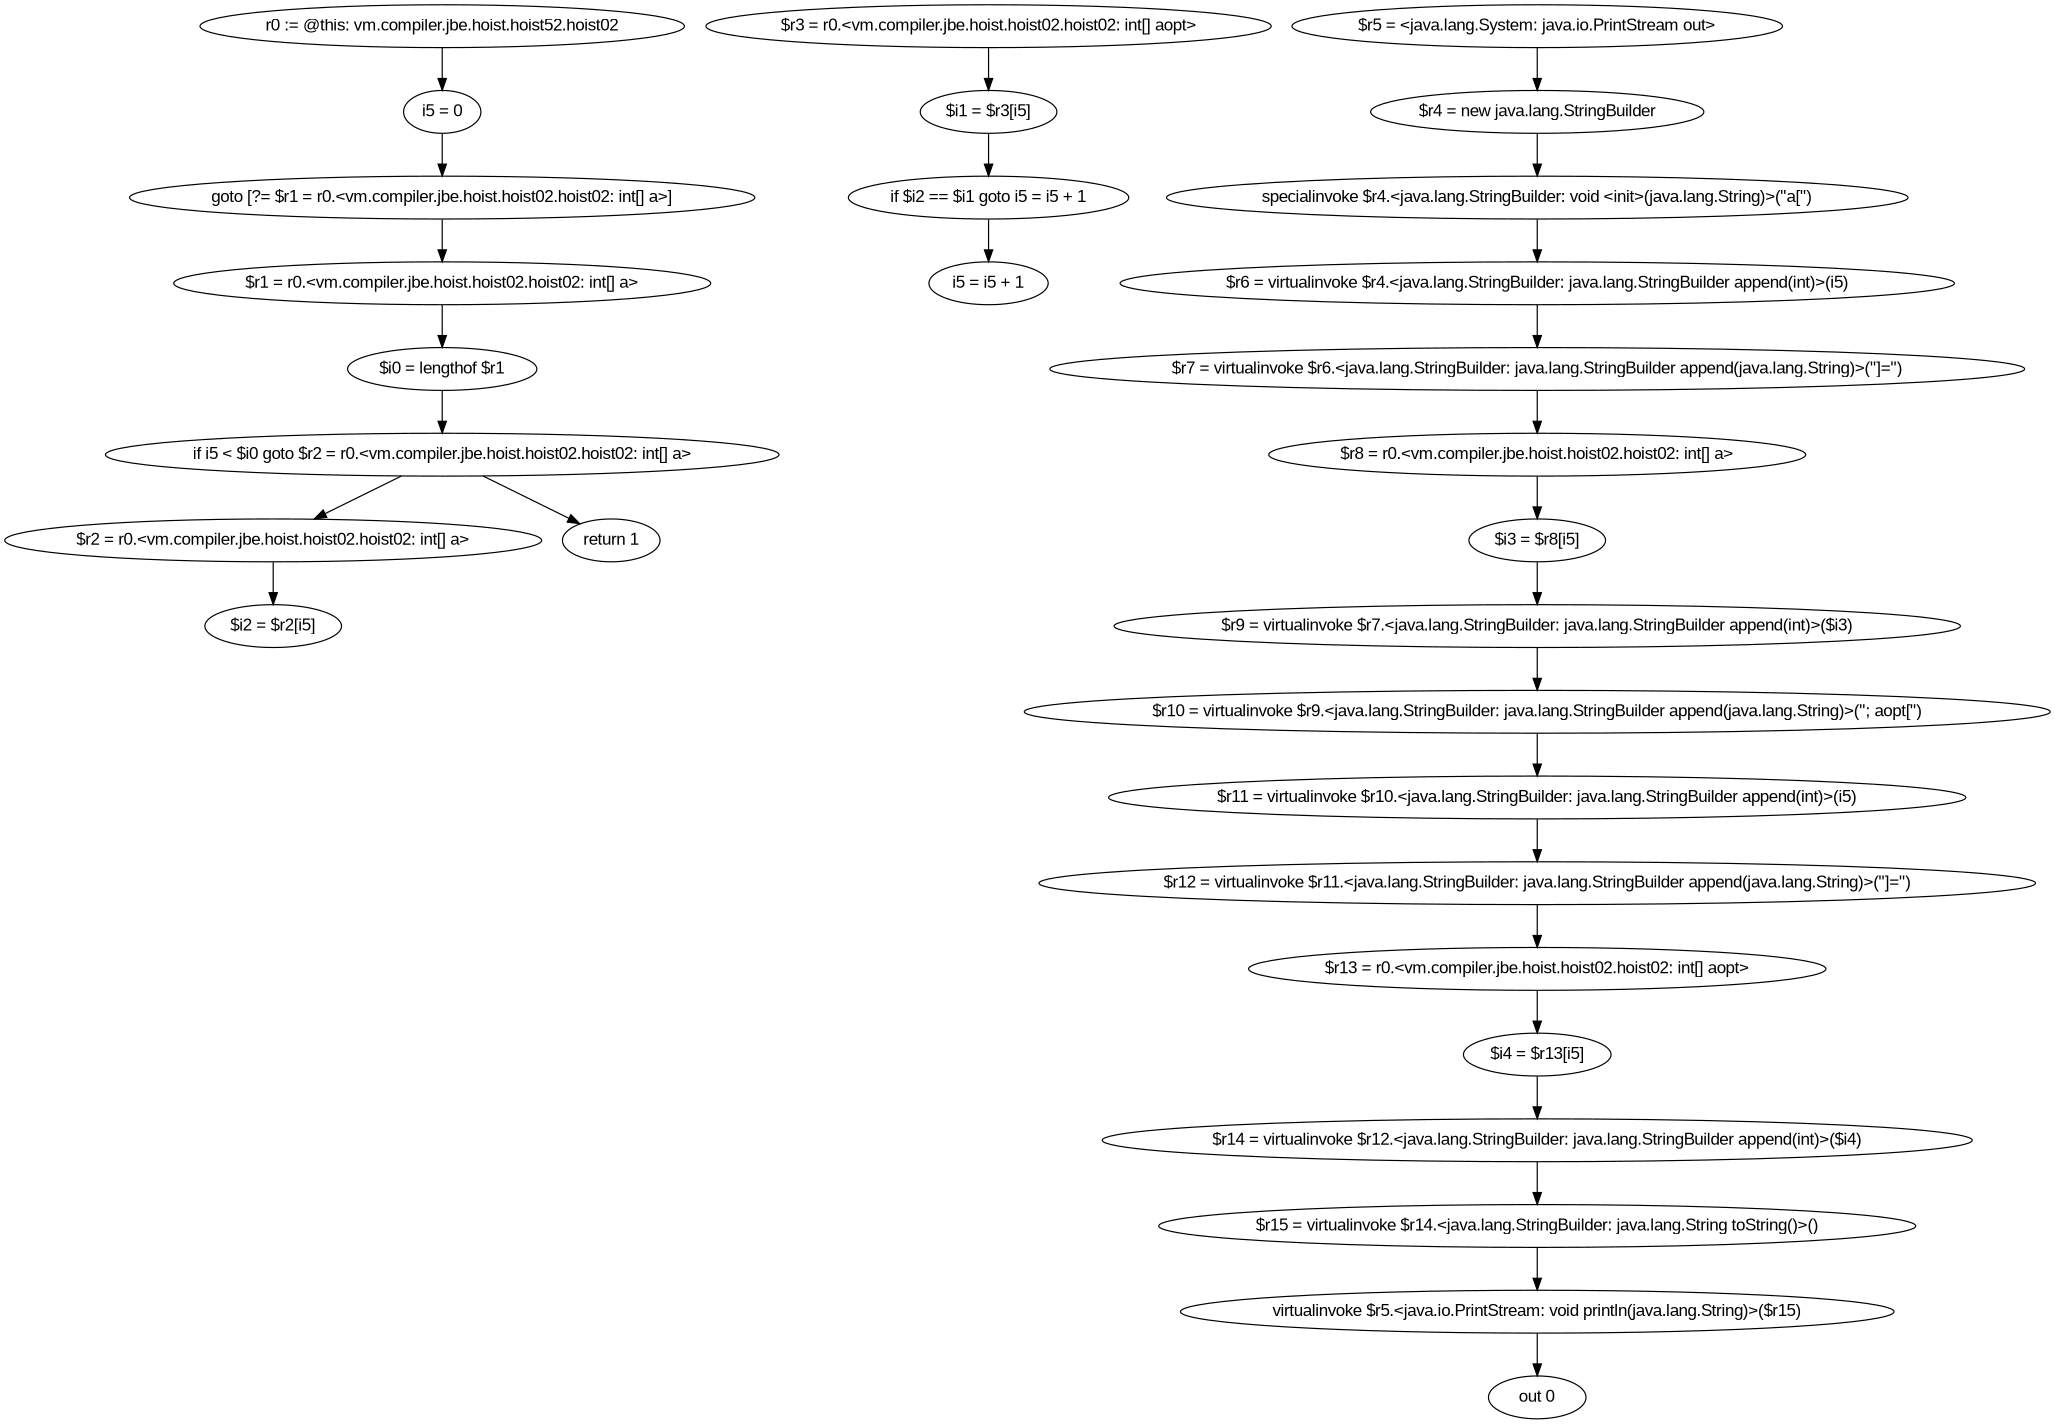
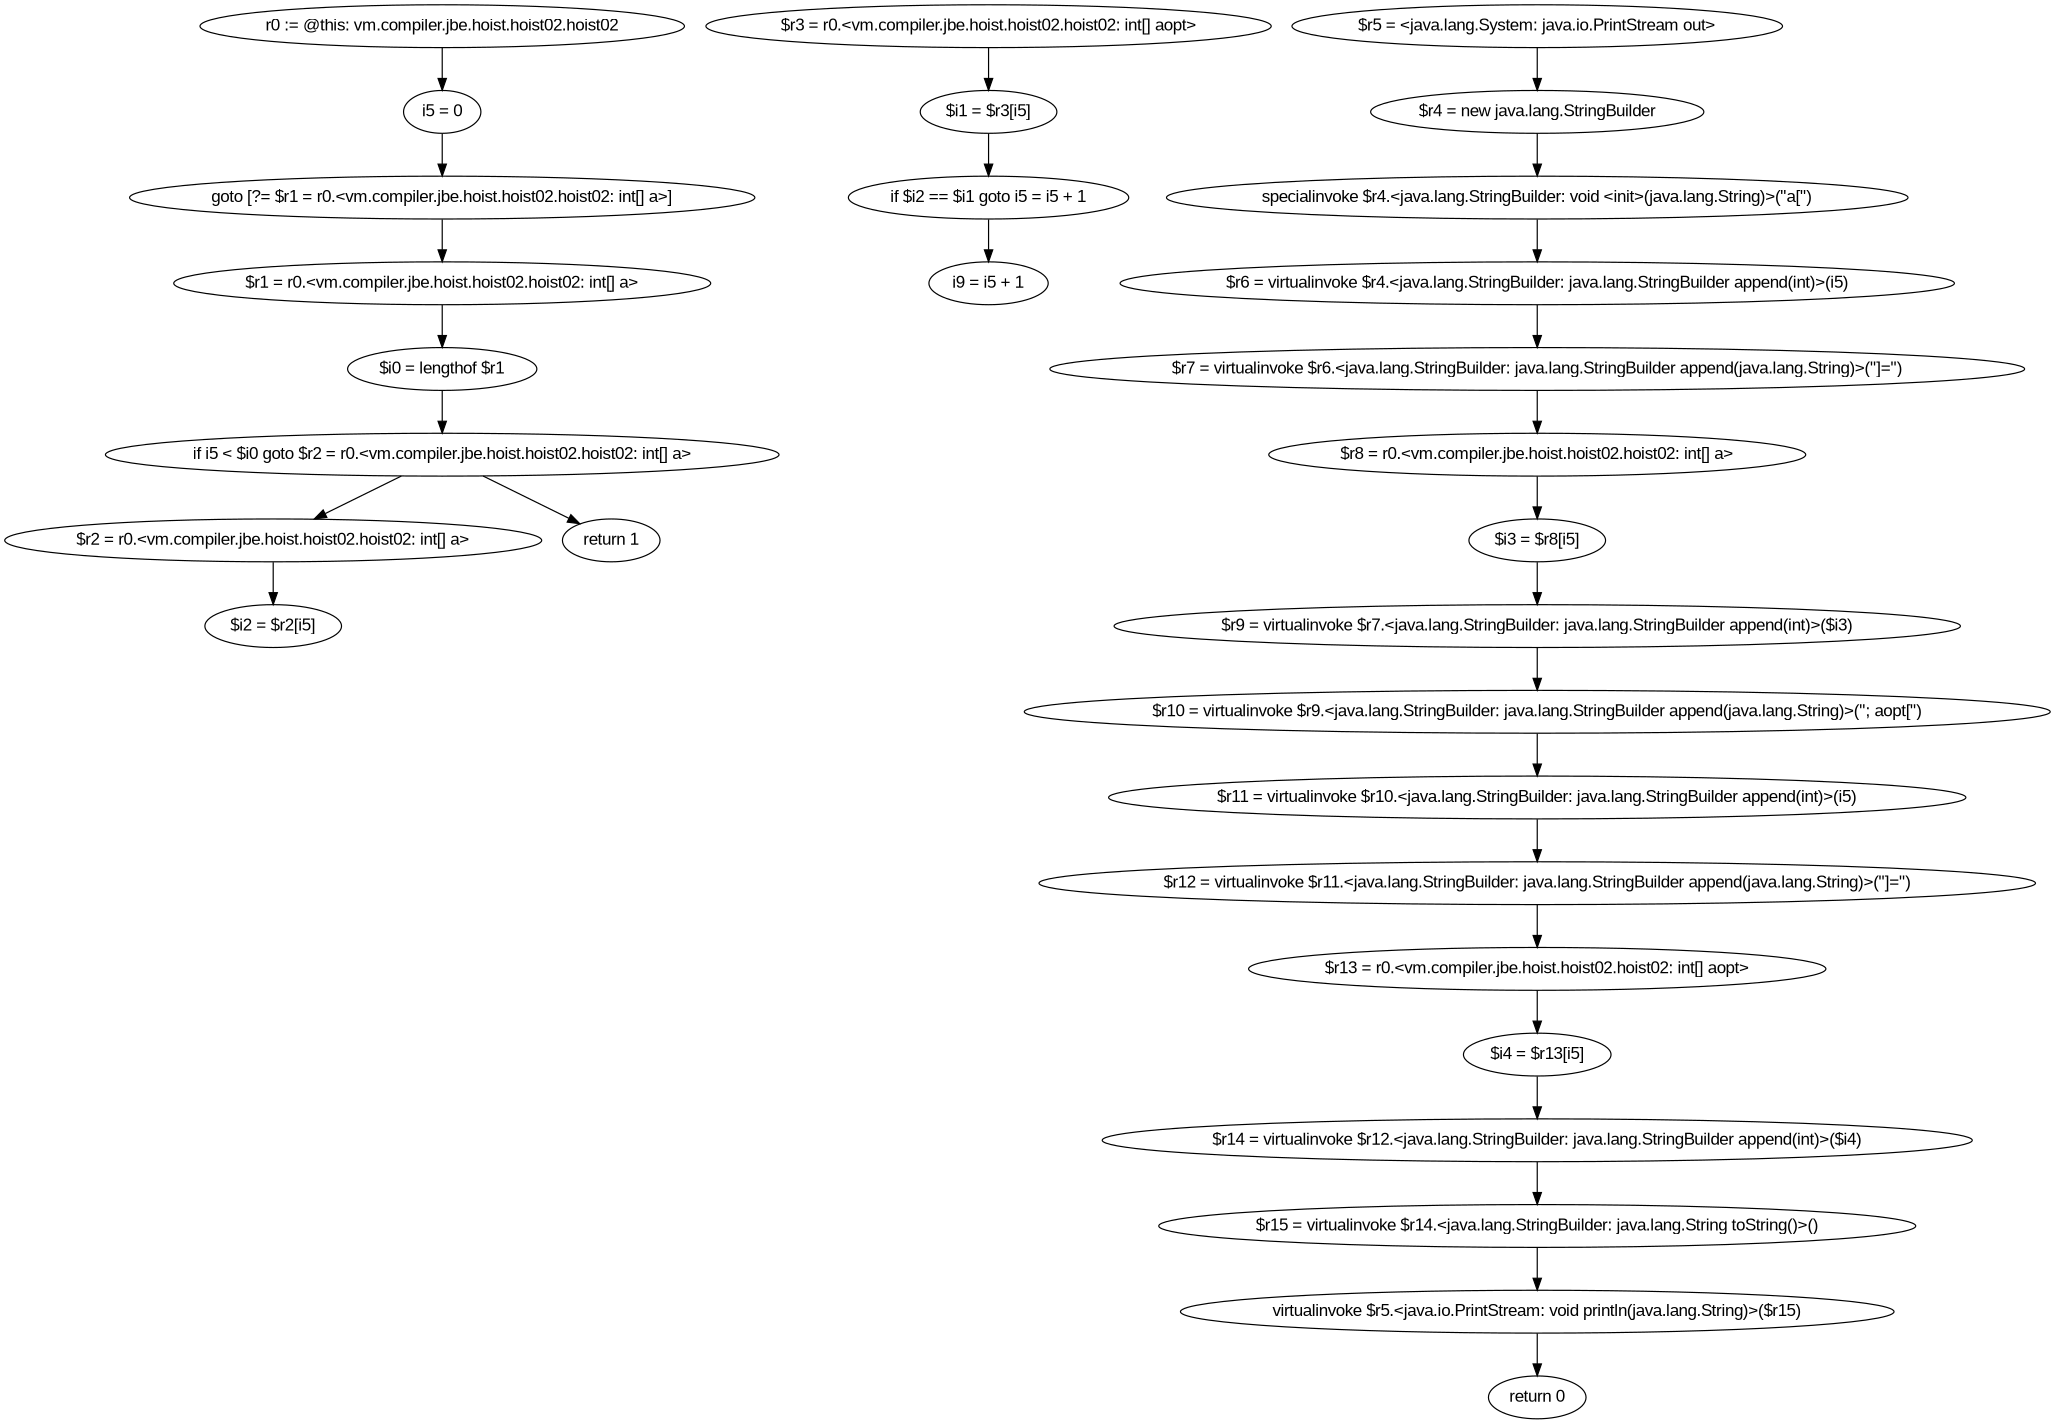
node "r0 := @this: vm.compiler.jbe.hoist.hoist52.hoist02": label "r0 := @this: vm.compiler.jbe.hoist.hoist52.hoist02" -> "r0 := @this: vm.compiler.jbe.hoist.hoist02.hoist02"
node "i5 = i5 + 1": label "i5 = i5 + 1" -> "i9 = i5 + 1"
node "out 0": label "out 0" -> "return 0"
